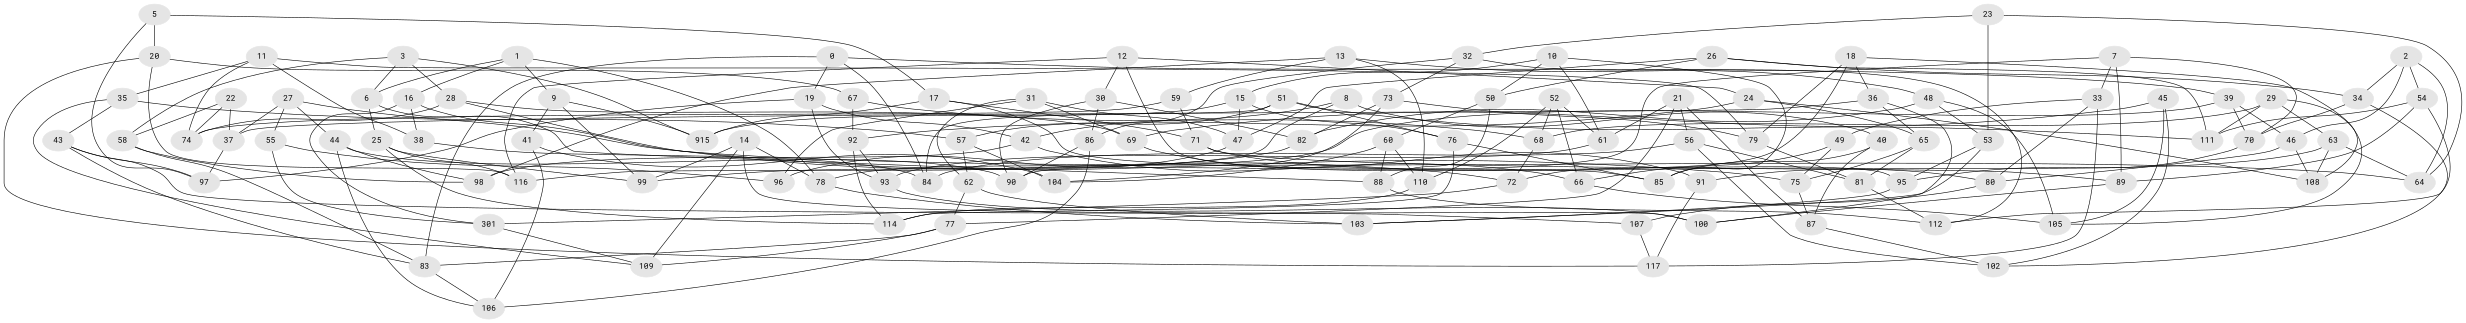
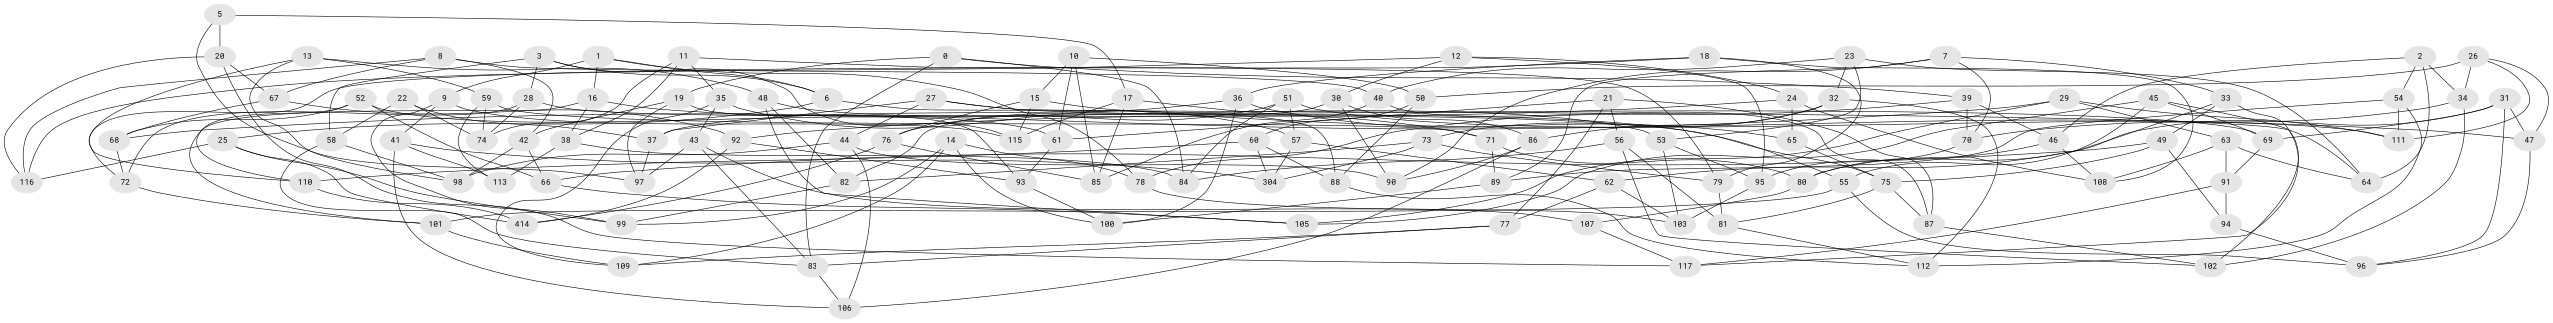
edge "23" -- "40": added
edge "8" -- "67": added
node "915": label "915" -> "115"
edge "65" -- "81": now "75" -- "81"
edge "45" -- "55": added
node "113": added
node "104": label "104" -> "304"
node "301": label "301" -> "101"
node "114": label "114" -> "414"
node "94": added
